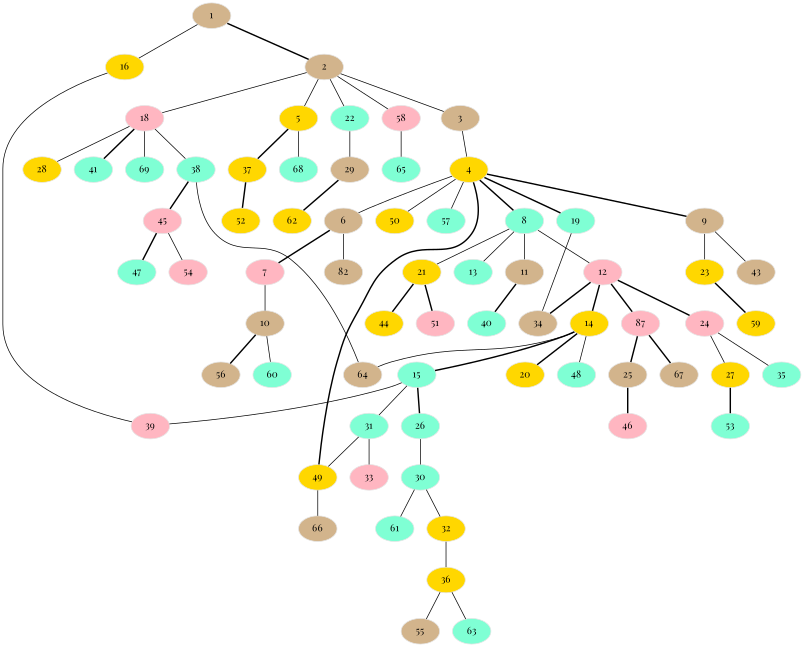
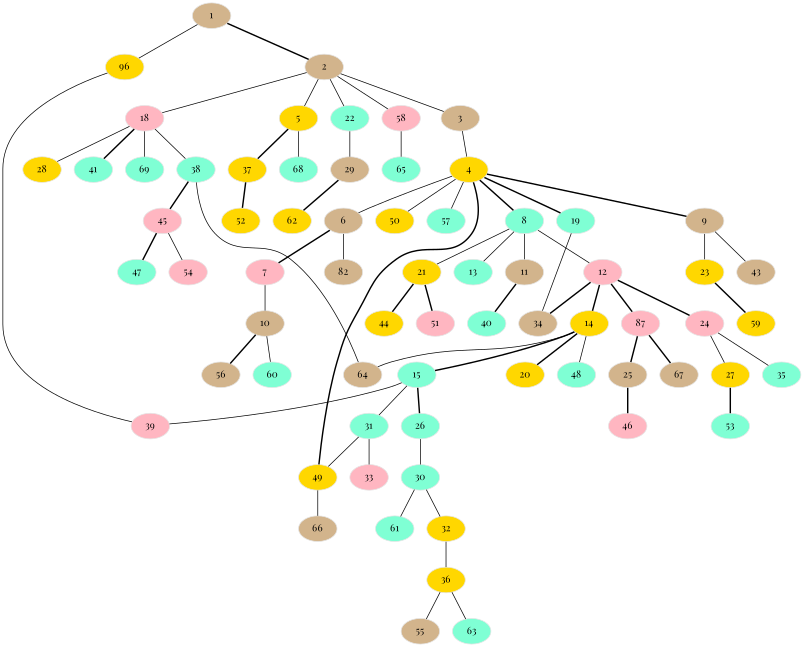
node "16": label "16" -> "96"
